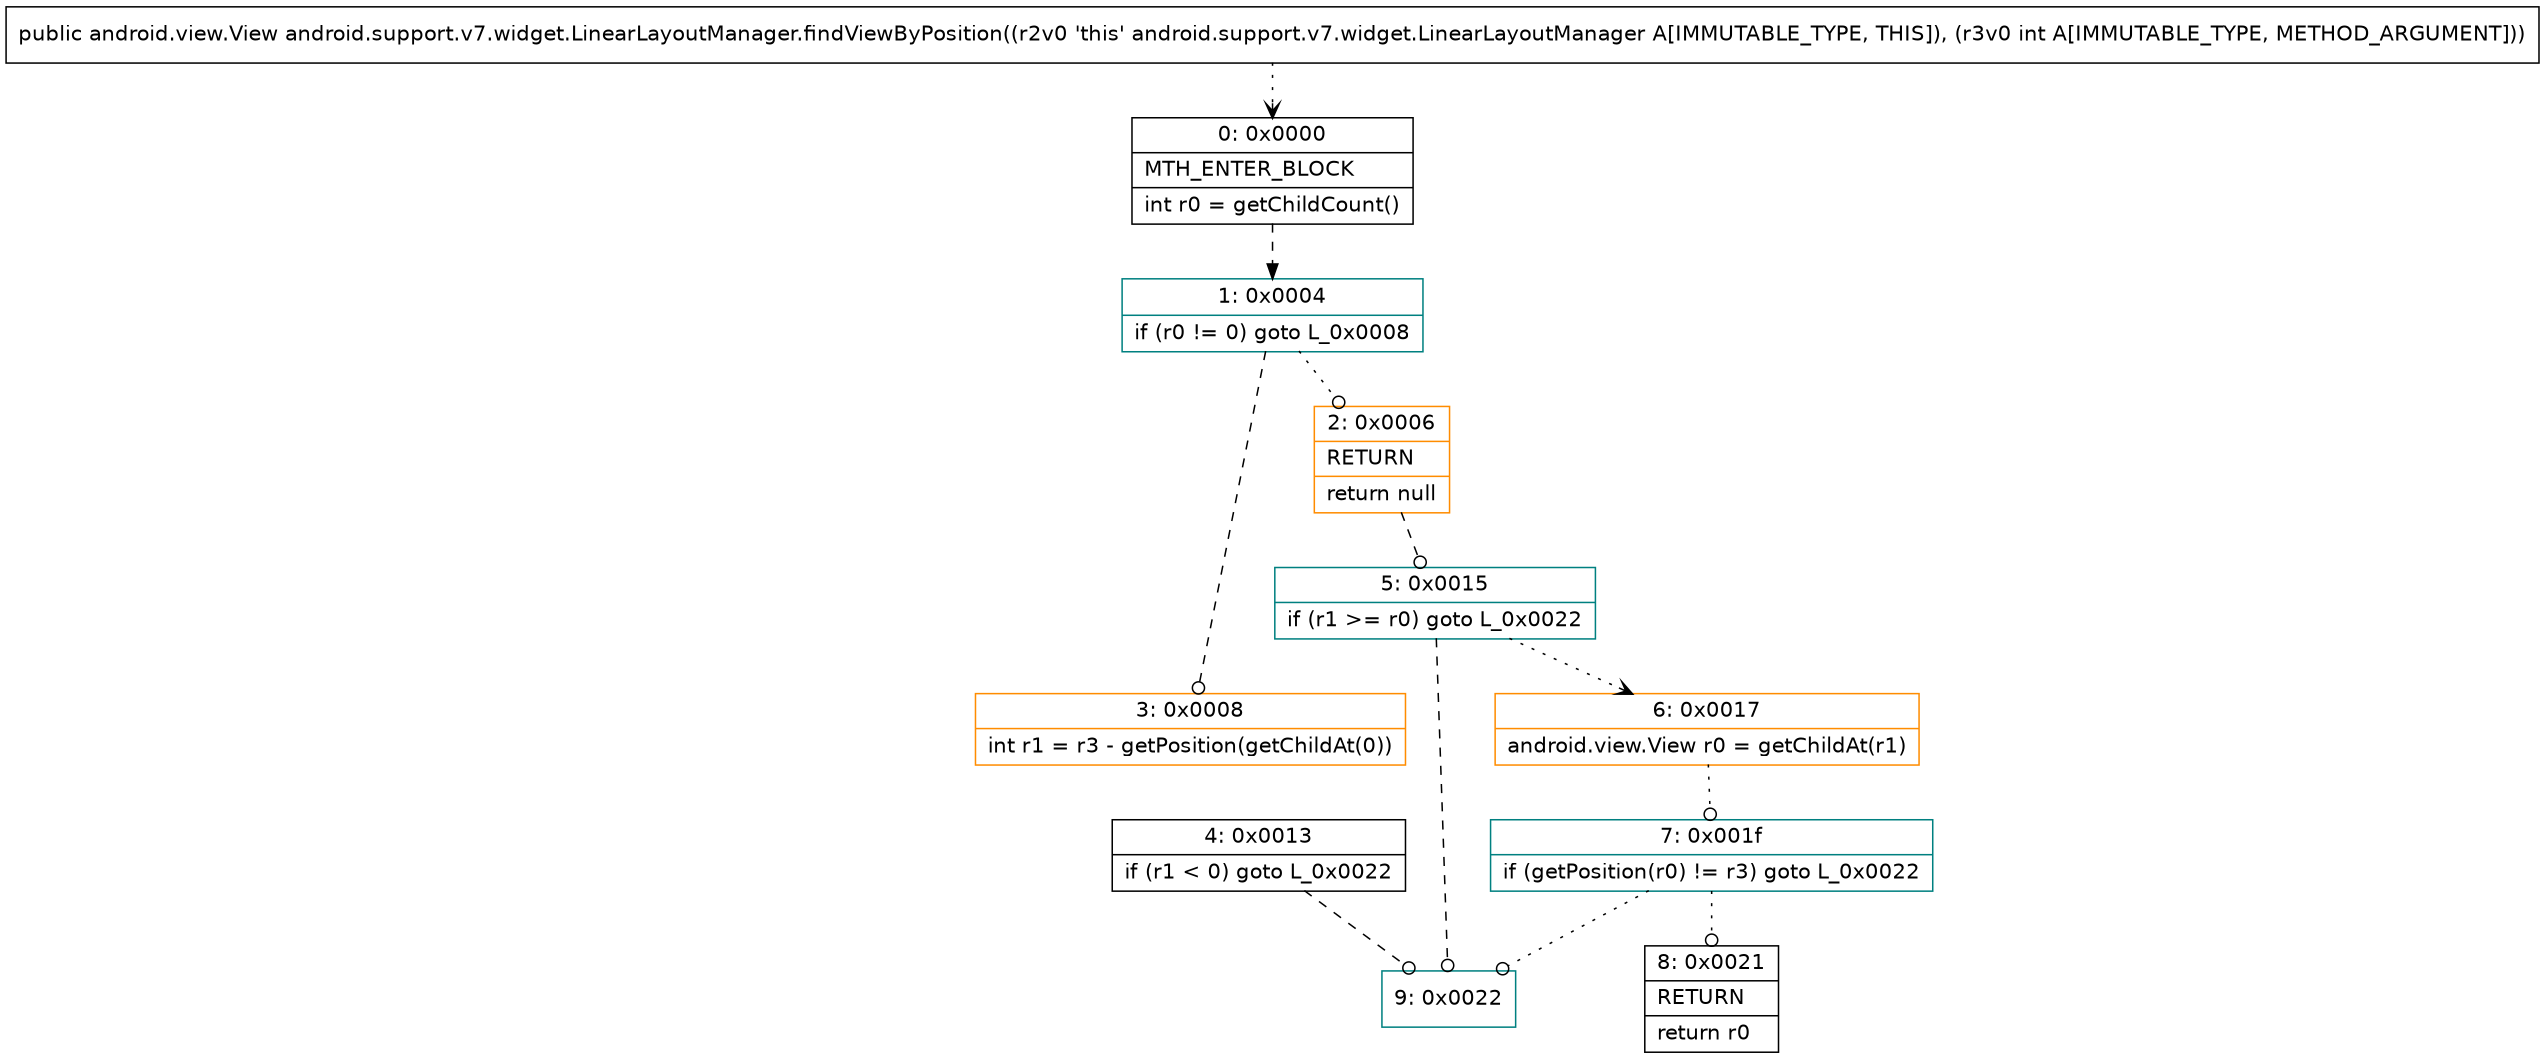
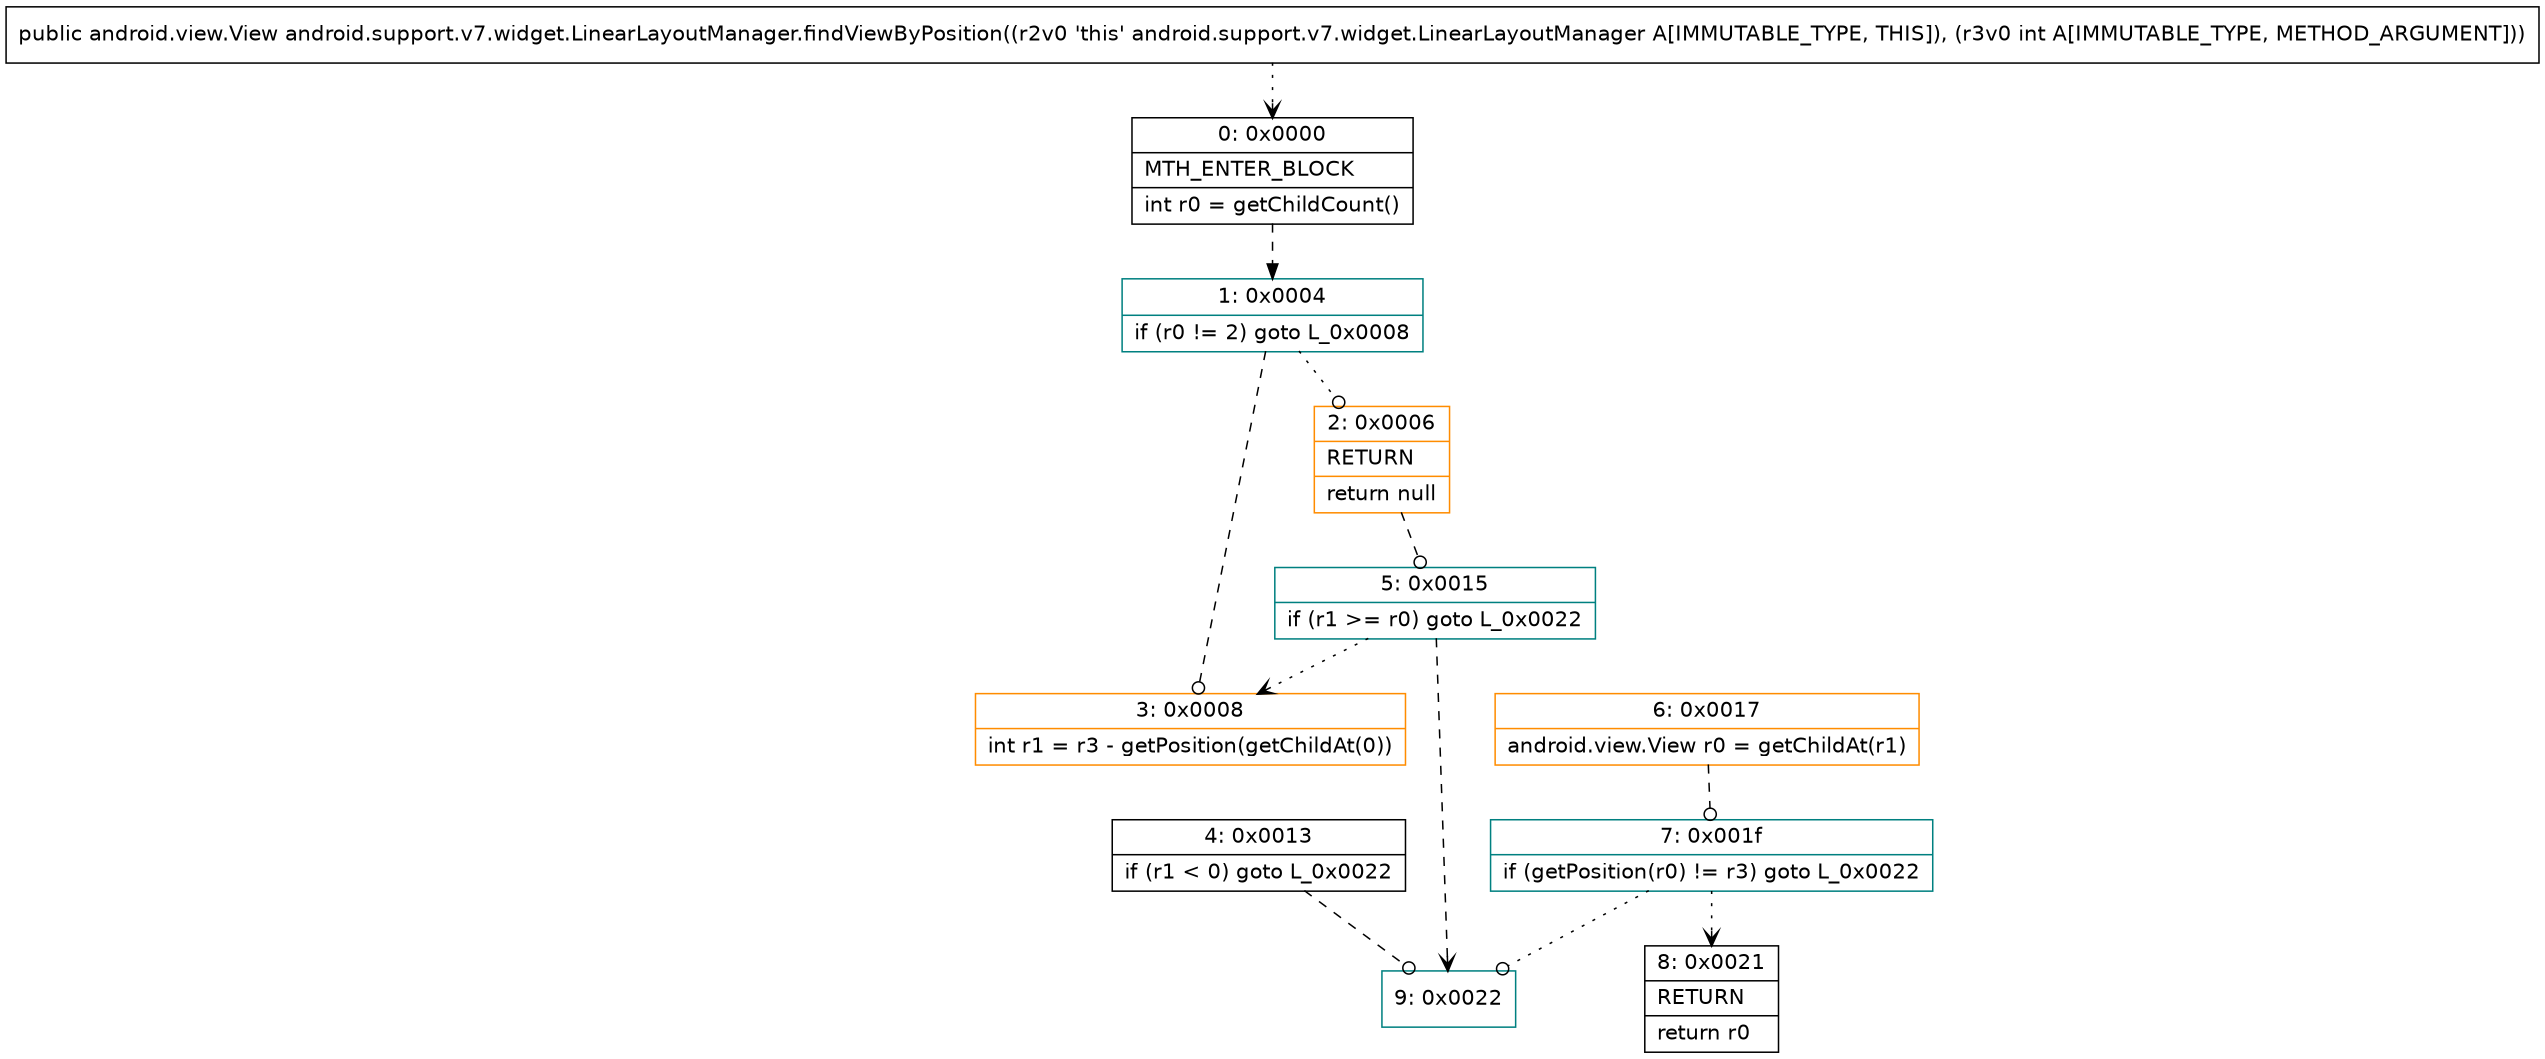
node "1: 0x0004": text "if (r0 != 0) goto L_0x0008" -> "if (r0 != 2) goto L_0x0008"
edge "5: 0x0015" -> "6: 0x0017": now "5: 0x0015" -> "3: 0x0008"
edge "6: 0x0017" -> "7: 0x001f": style dotted -> dashed
edge "5: 0x0015" -> "9: 0x0022": arrowhead odot -> vee
edge "7: 0x001f" -> "8: 0x0021": arrowhead odot -> vee
